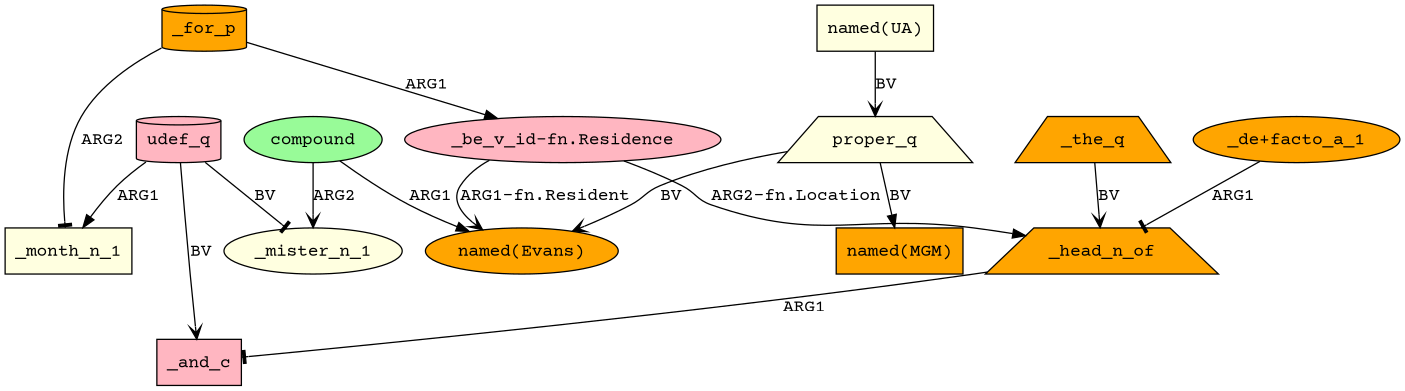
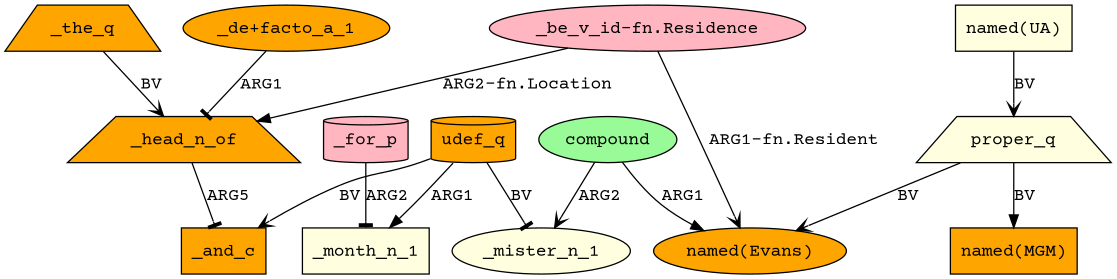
node "_for_p": fillcolor orange -> lightpink
edge "_for_p" -> "_be_v_id-fn.Residence": removed, label "ARG1"
node "udef_q": fillcolor lightpink -> orange
edge "_head_n_of" -> "_and_c": label "ARG1" -> "ARG5"
node "_and_c": fillcolor lightpink -> orange
